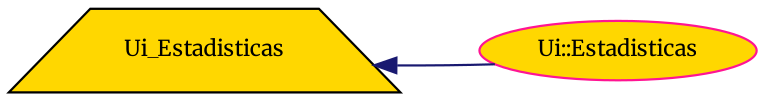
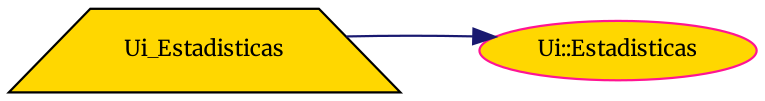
edge "Ui::Estadisticas" -> "Ui_Estadisticas": reversed
